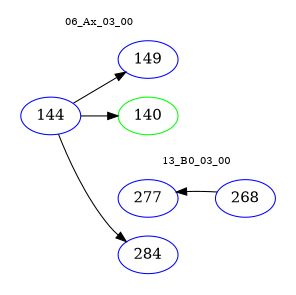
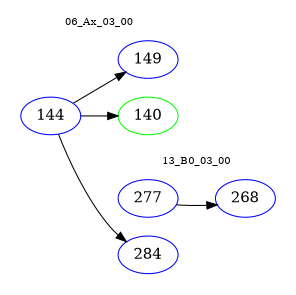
edge "268" -> "277": reversed
